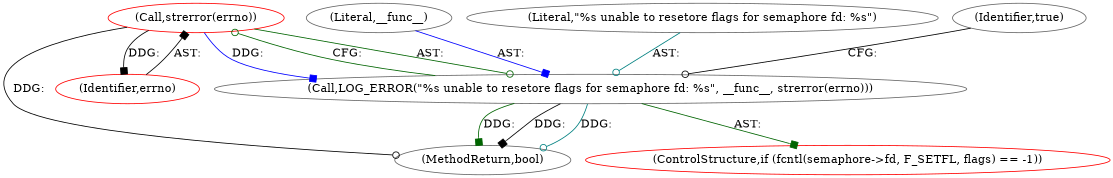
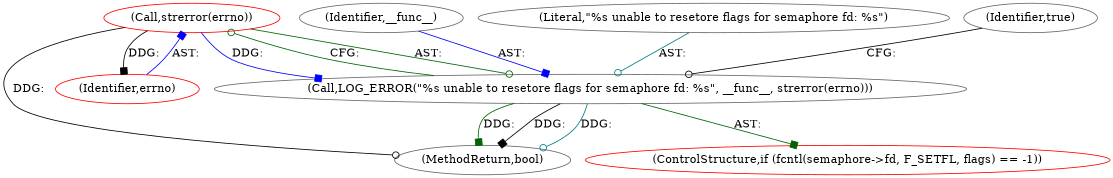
node "(Literal,__func__)": label "(Literal,__func__)" -> "(Identifier,__func__)"
edge "(Identifier,errno)" -> "(Call,strerror(errno))": color black -> blue
